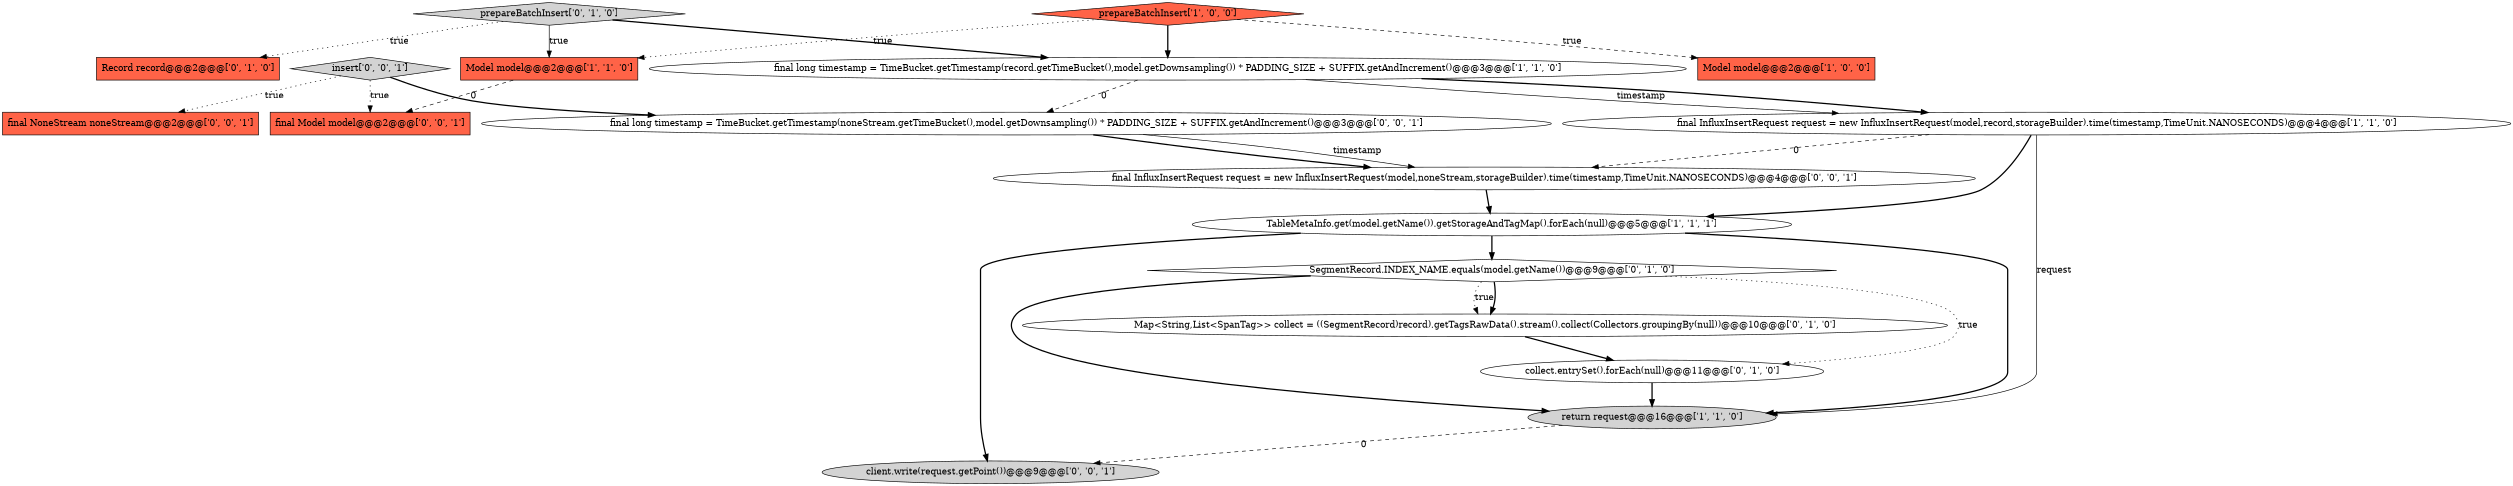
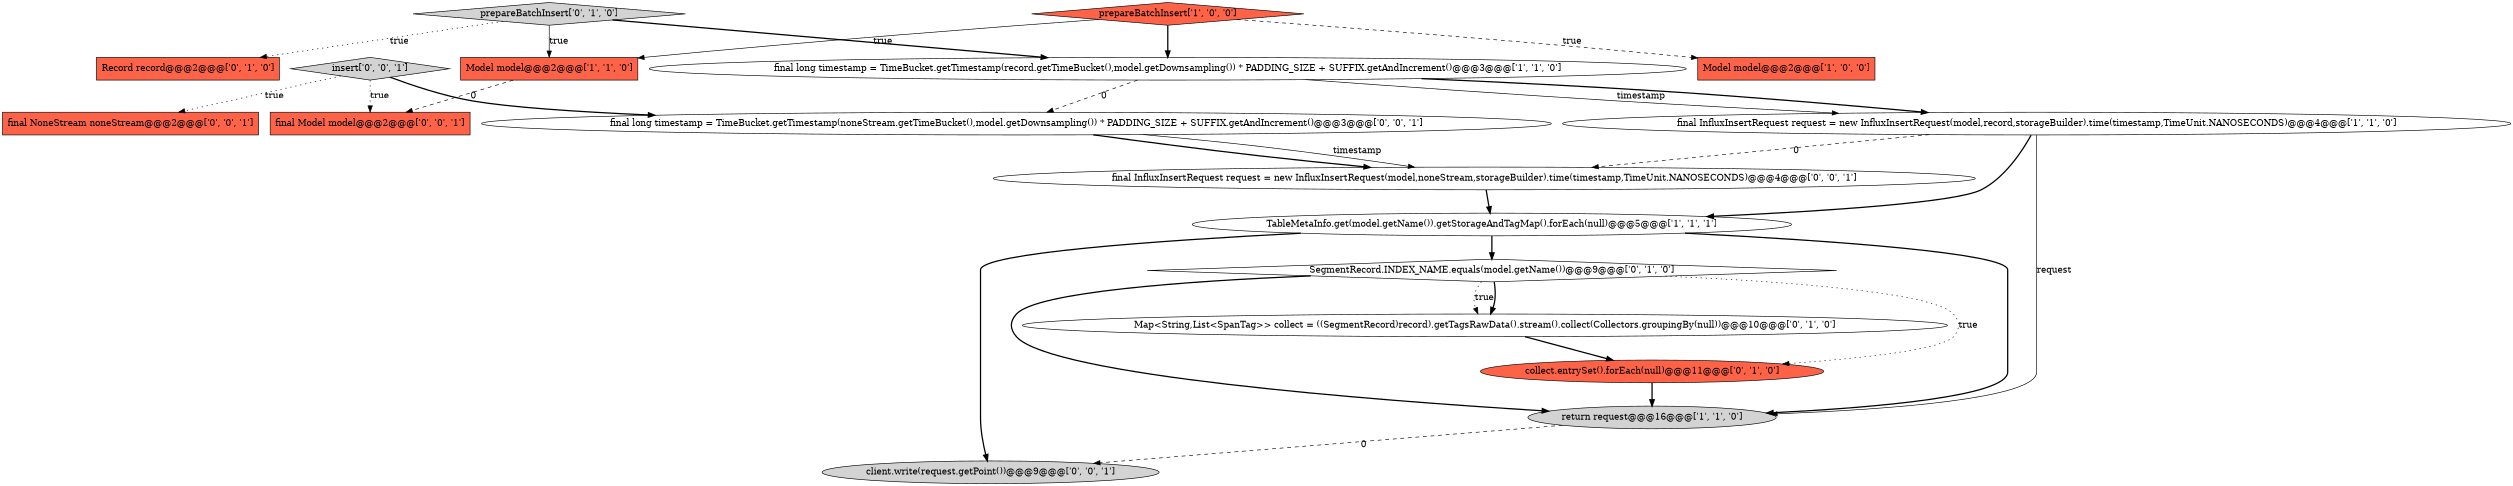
edge "prepareBatchInsert['1', '0', '0']" -> "Model model@@@2@@@['1', '1', '0']": style dotted -> solid
node "collect.entrySet().forEach(null)@@@11@@@['0', '1', '0']": fillcolor white -> tomato
